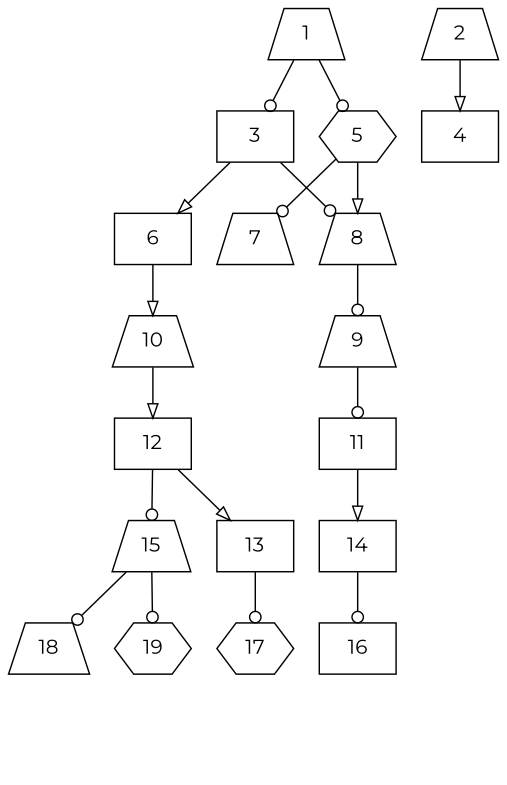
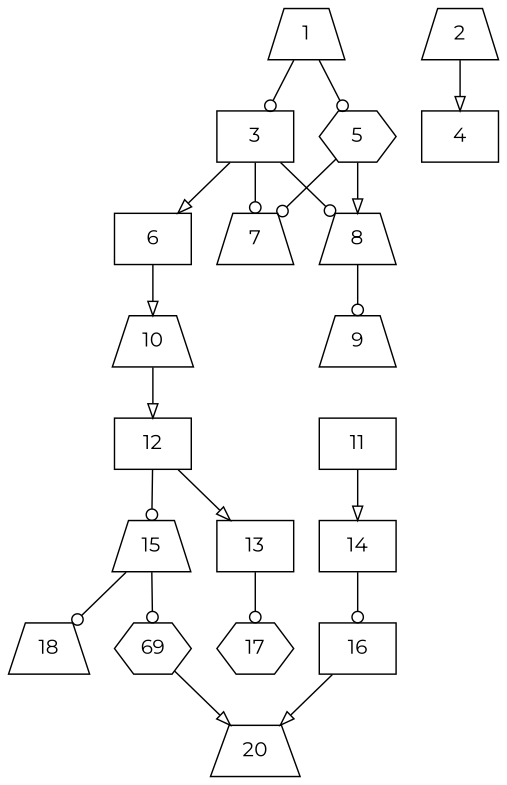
edge "3" -> "7": added
edge "9" -> "11": removed
node "19": label "19" -> "69"
node "20": added
